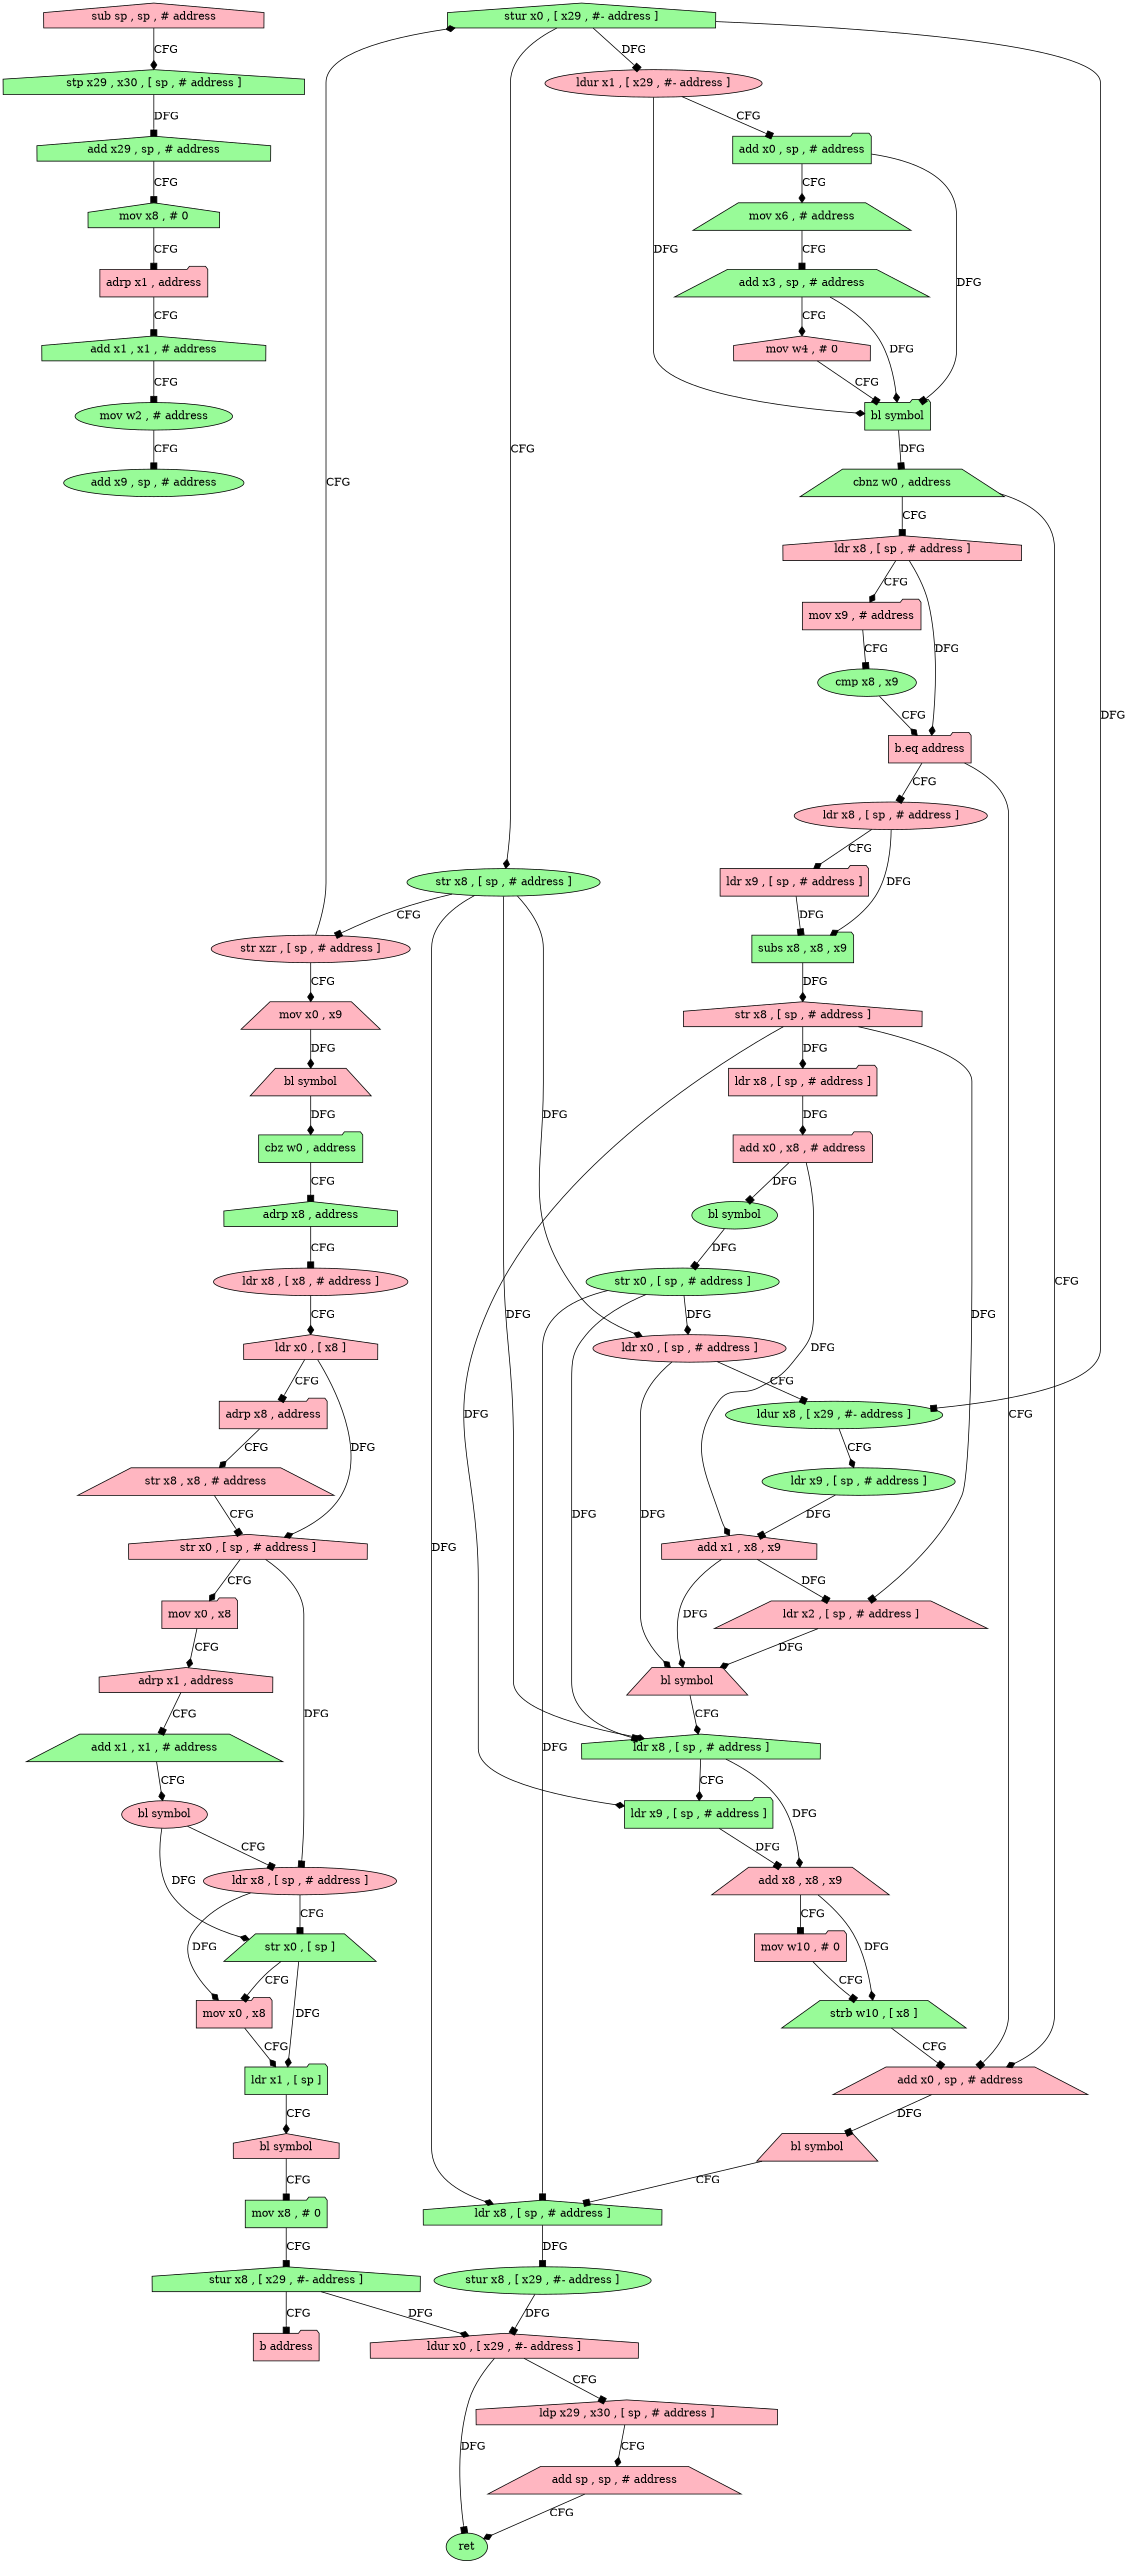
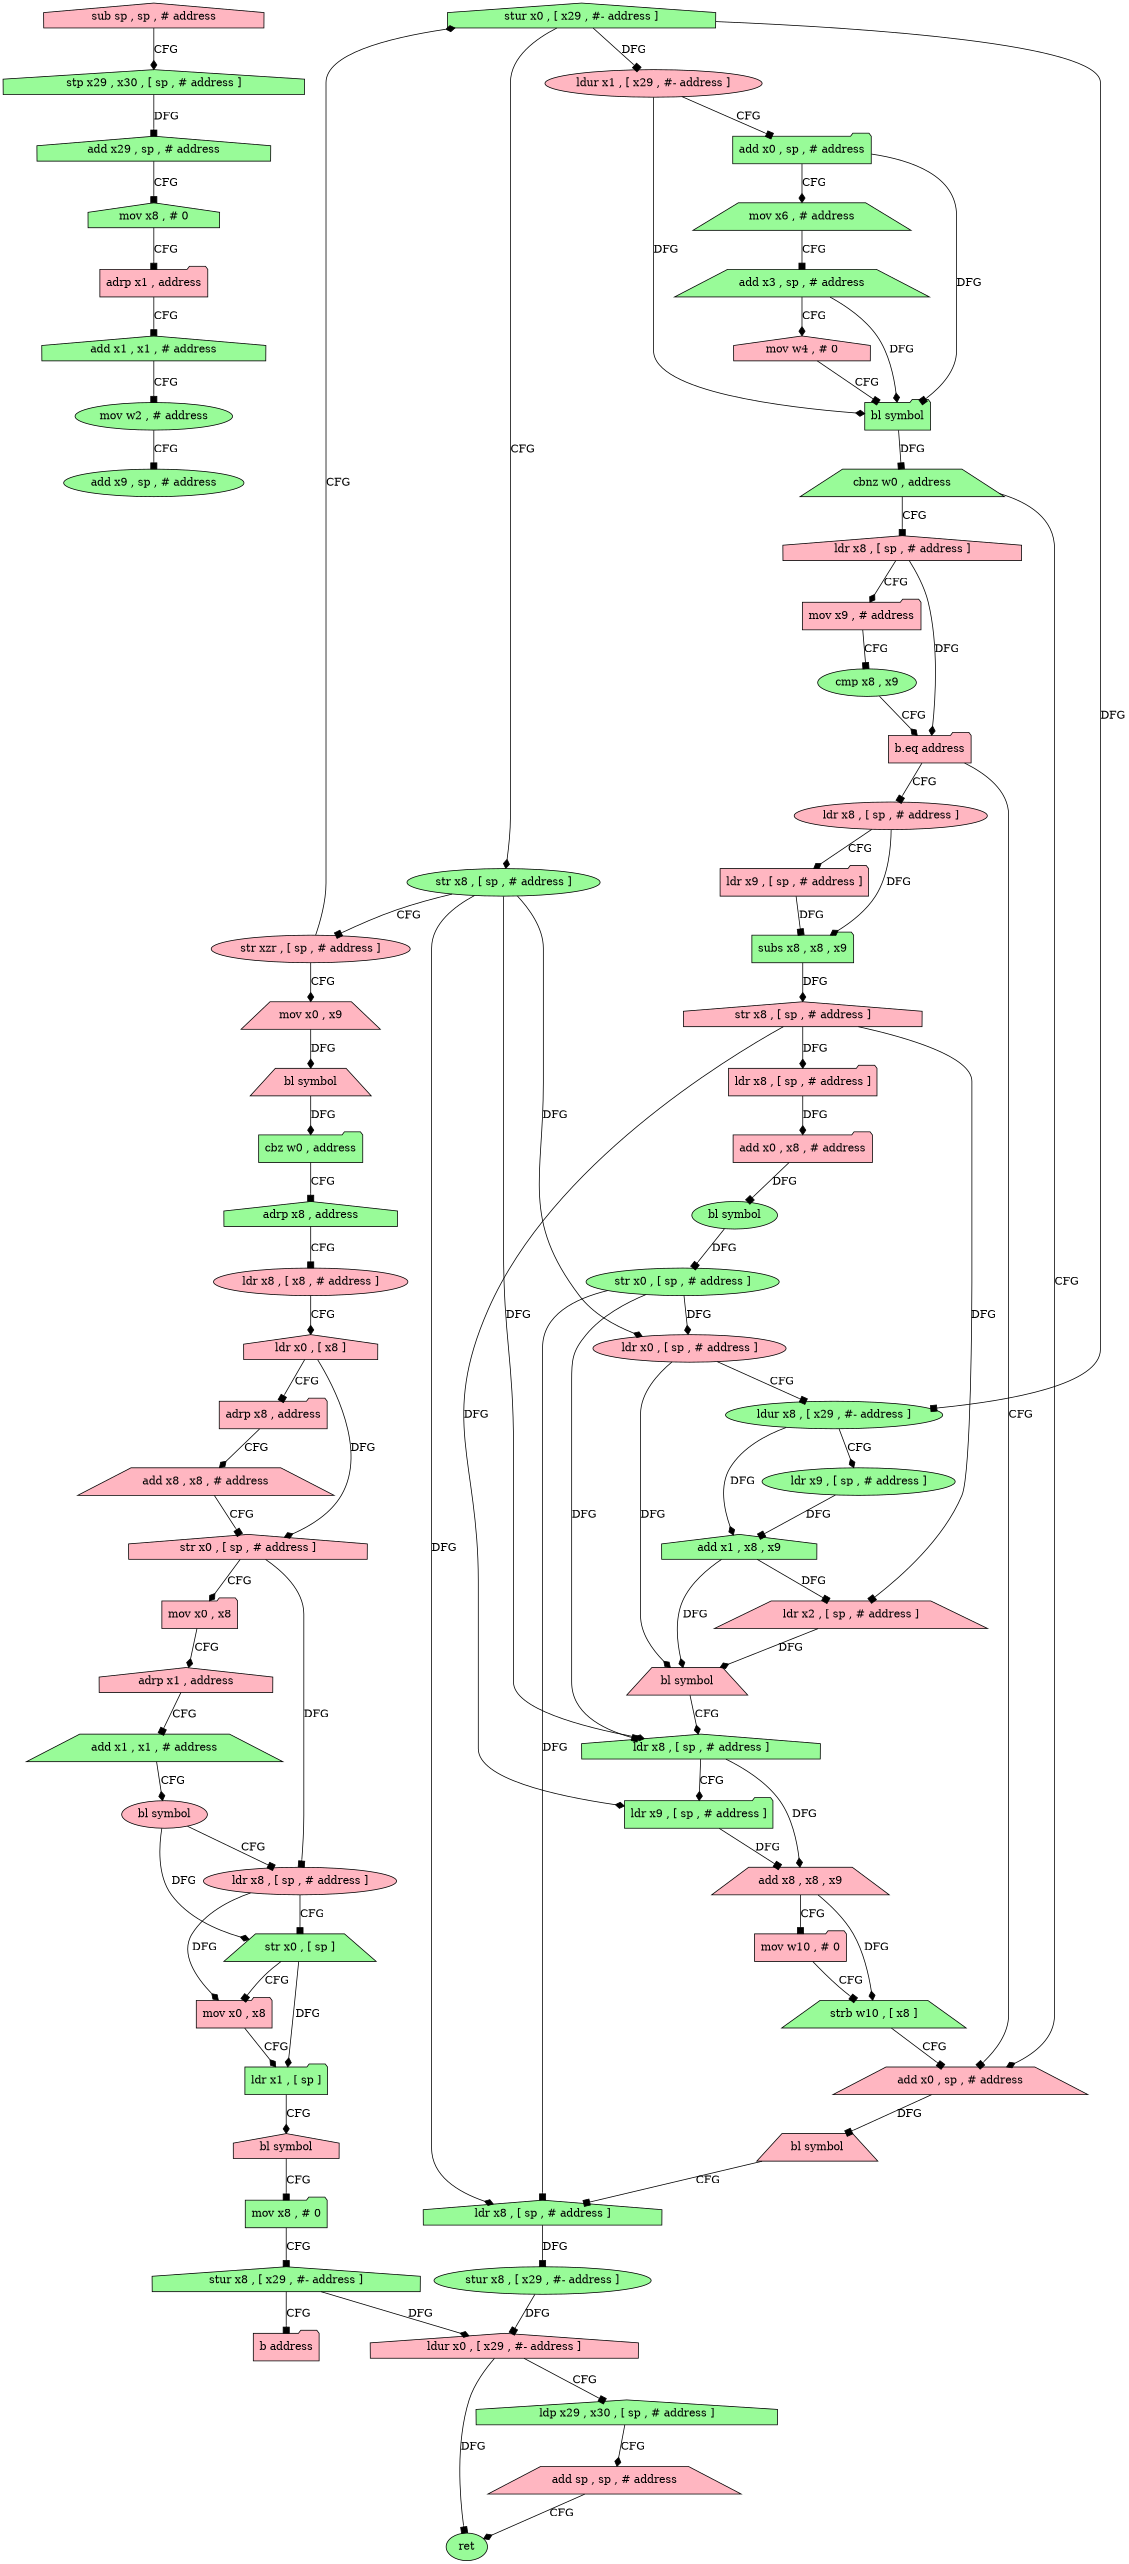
edge "add x0 , x8 , # address" -> "add x1 , x8 , x9": now "ldur x8 , [ x29 , #- address ]" -> "add x1 , x8 , x9"
node "str x8 , x8 , # address": label "str x8 , x8 , # address" -> "add x8 , x8 , # address"
node "add x1 , x8 , x9": fillcolor lightpink -> palegreen
node "ldp x29 , x30 , [ sp , # address ]": fillcolor lightpink -> palegreen
